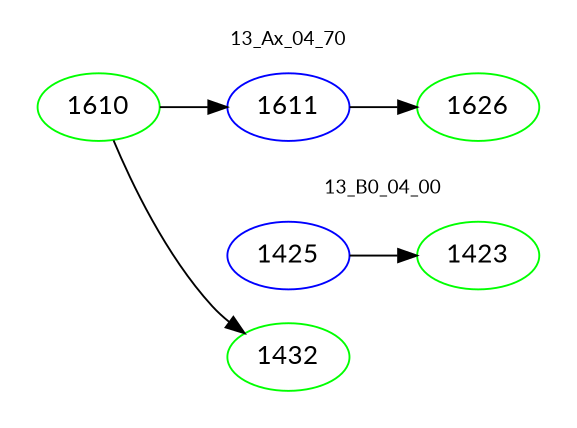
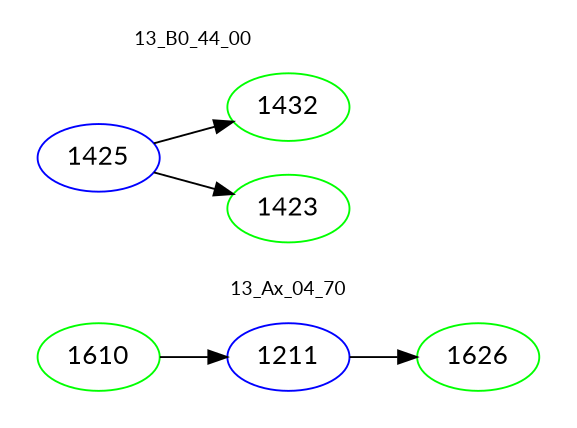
node "1611": label "1611" -> "1211"
cluster "13_B0_04_00": label "13_B0_04_00" -> "13_B0_44_00"
edge "1610" -> "1432": now "1425" -> "1432"
